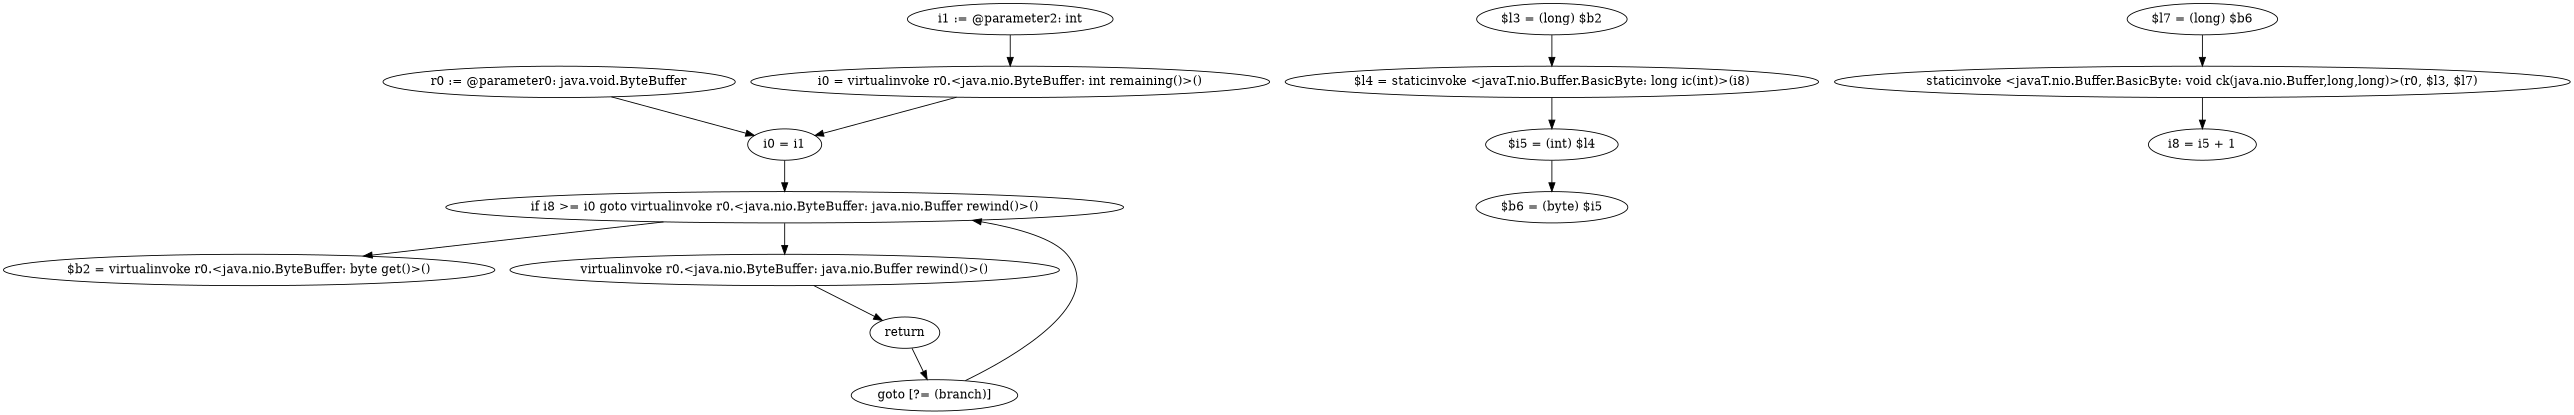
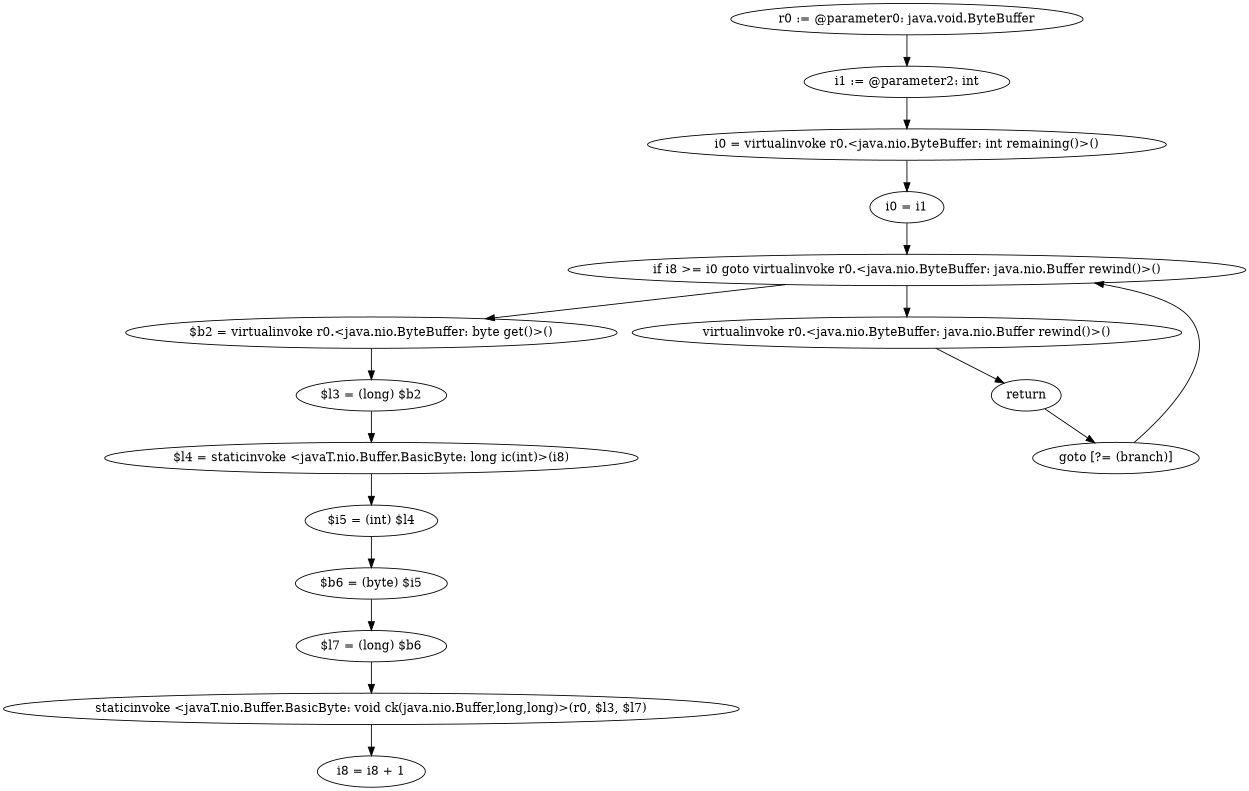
edge "r0 := @parameter0: java.void.ByteBuffer" -> "i0 = i1": now "r0 := @parameter0: java.void.ByteBuffer" -> "i1 := @parameter2: int"
node "i8 = i5 + 1": label "i8 = i5 + 1" -> "i8 = i8 + 1"
edge "$b2 = virtualinvoke r0.<java.nio.ByteBuffer: byte get()>()" -> "$l3 = (long) $b2": added
edge "$b6 = (byte) $i5" -> "$l7 = (long) $b6": added
